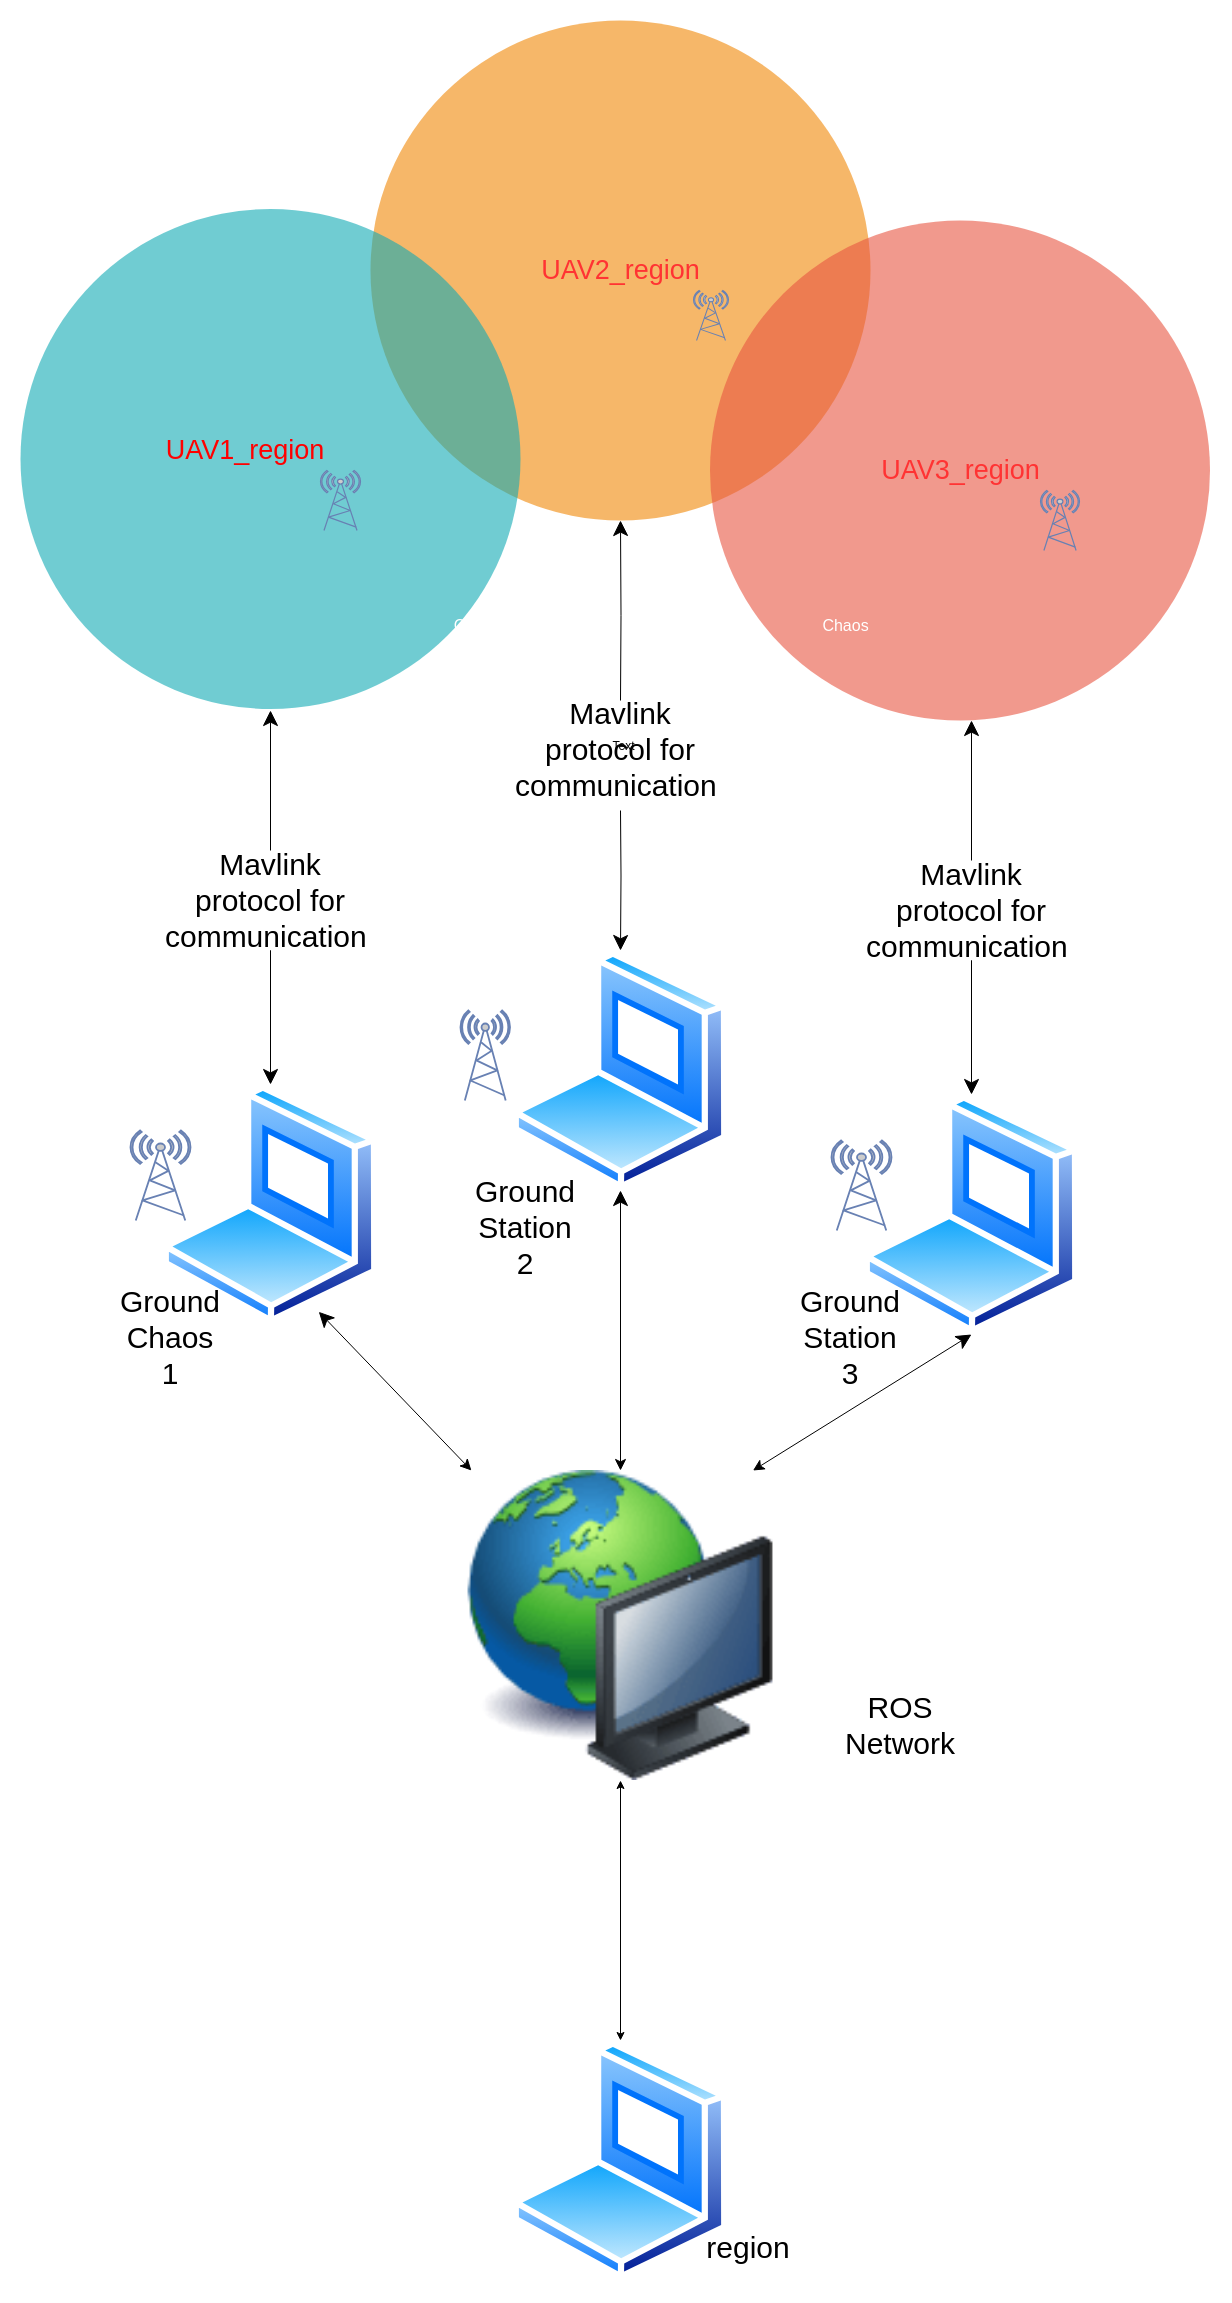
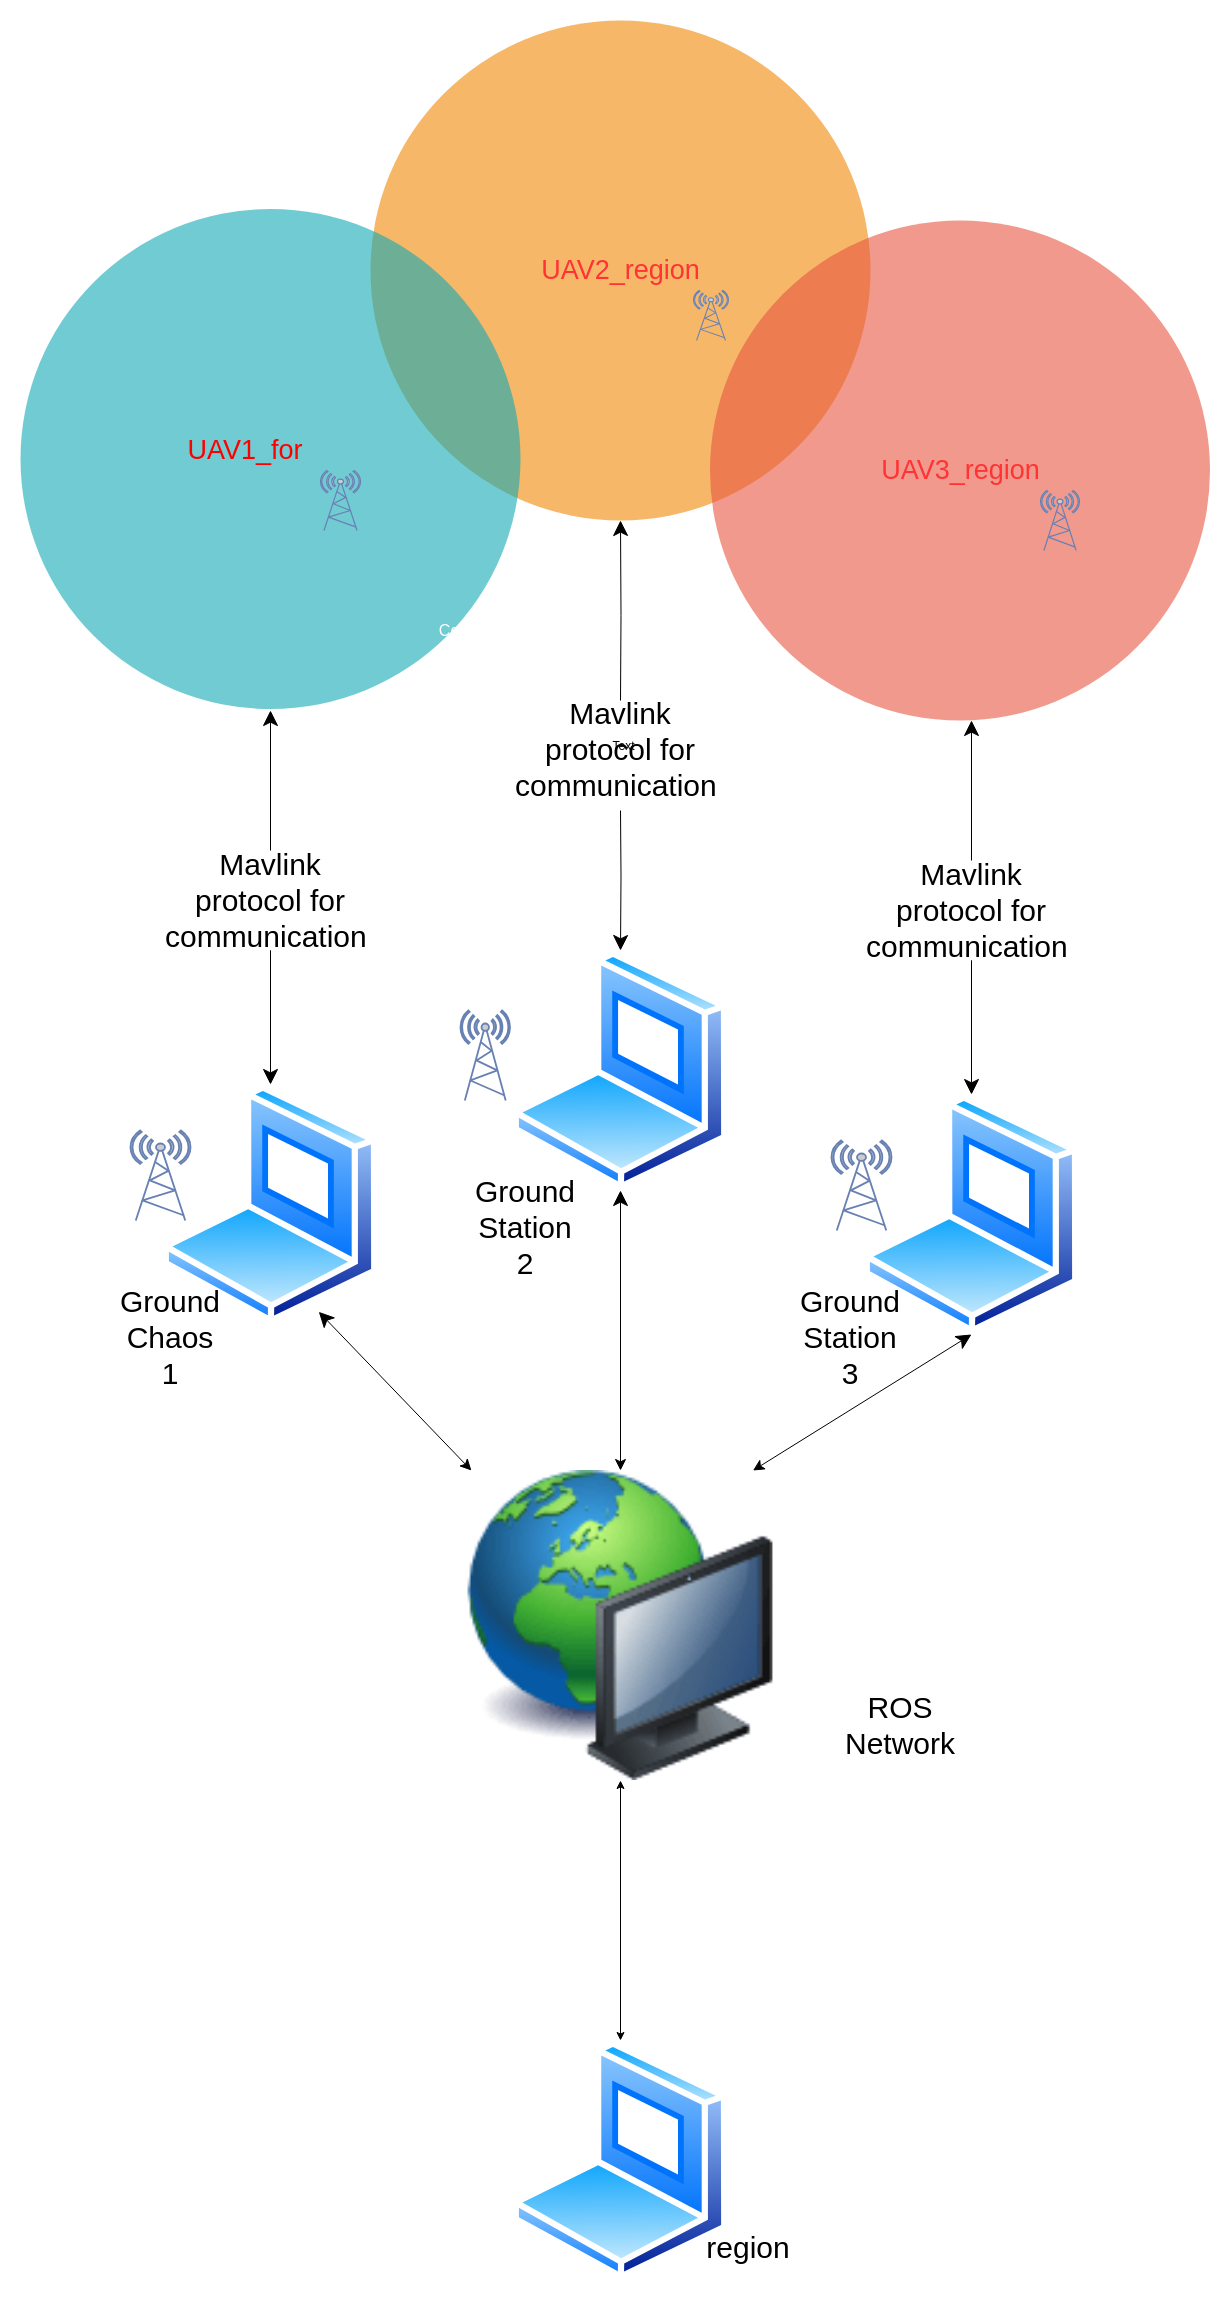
node "UAV1_region": label "UAV1_region" -> "UAV1_for"
node "Conflict": moved (480, 629) -> (465, 634)
node "Chaos": moved (845, 629) -> (730, 629)
